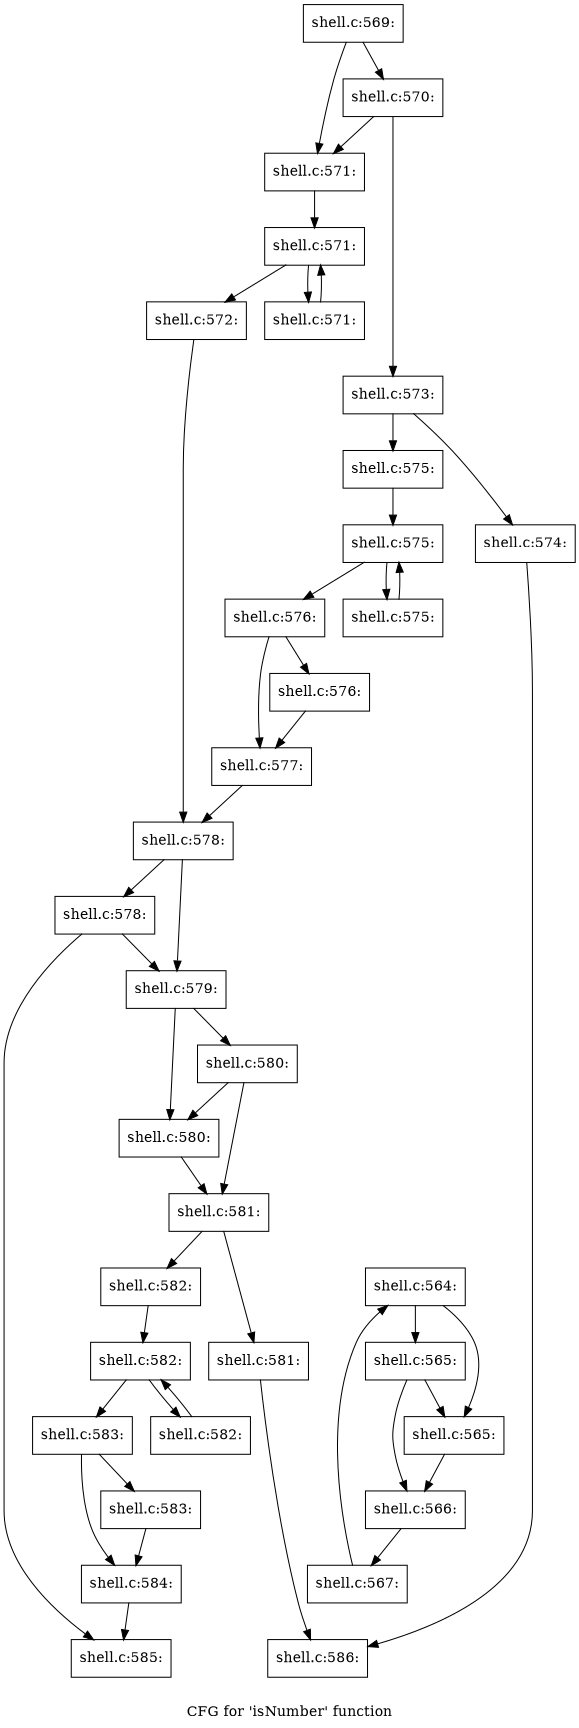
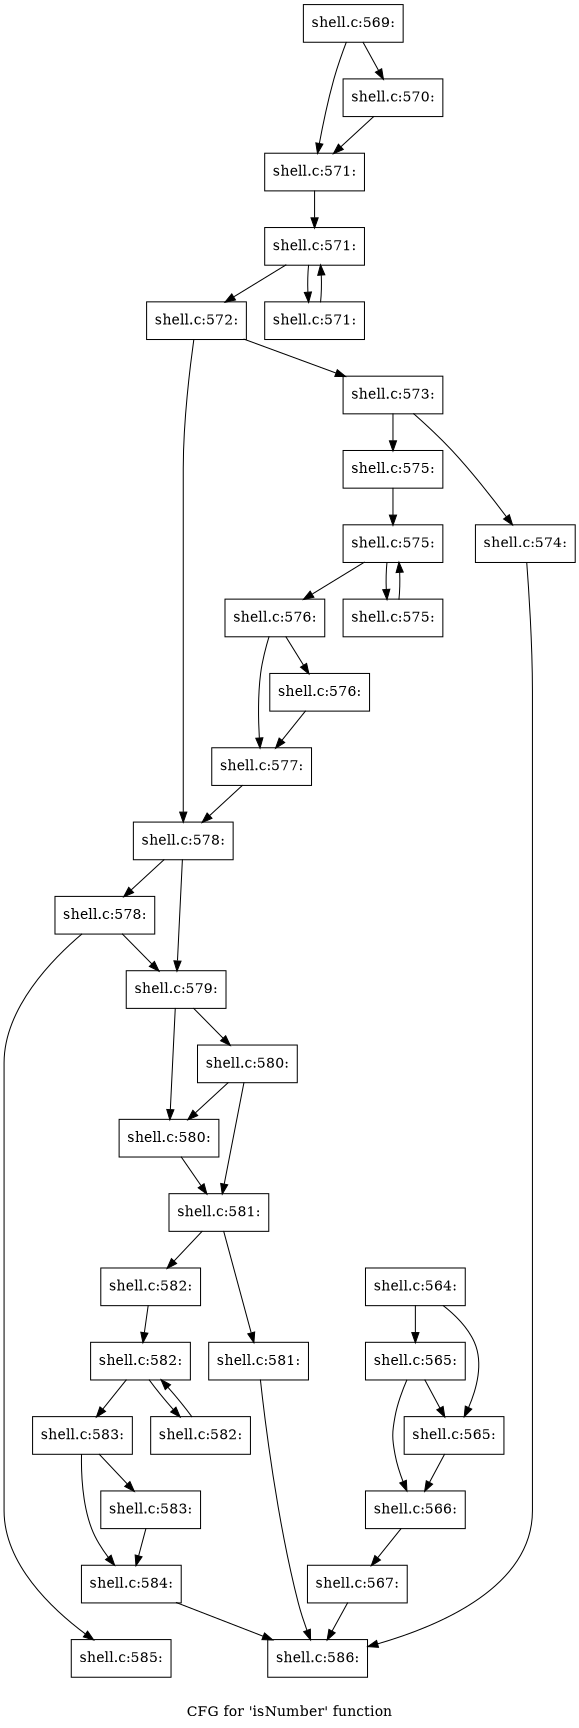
edge "shell.c:570:" -> "shell.c:573:": now "shell.c:572:" -> "shell.c:573:"
edge "shell.c:567:" -> "shell.c:564:": now "shell.c:567:" -> "shell.c:586:"
edge "shell.c:584:" -> "shell.c:585:": now "shell.c:584:" -> "shell.c:586:"
